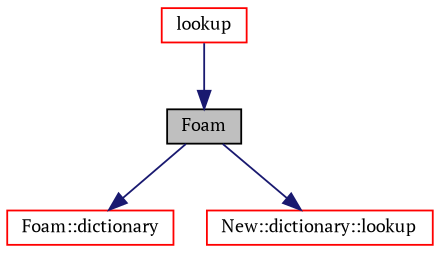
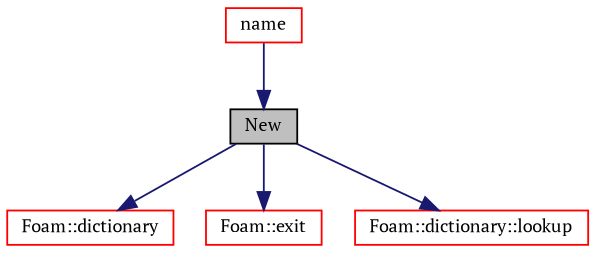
node "lookup": label "lookup" -> "name"
node "Foam": label "Foam" -> "New"
node "Foam::exit": added
node "New::dictionary::lookup": label "New::dictionary::lookup" -> "Foam::dictionary::lookup"
